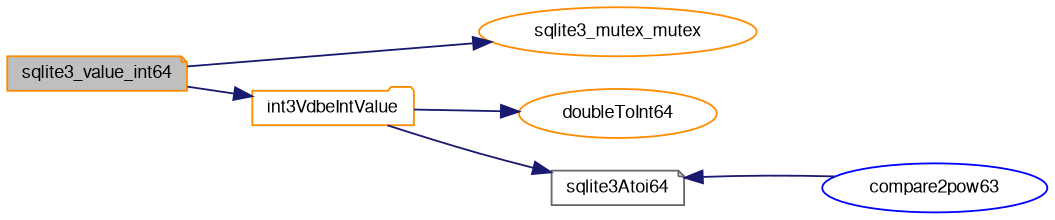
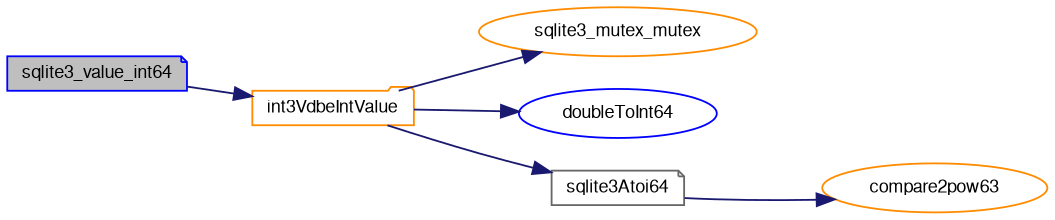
edge "sqlite3_value_int64" -> "sqlite3_mutex_mutex": now "int3VdbeIntValue" -> "sqlite3_mutex_mutex"
node "sqlite3_value_int64": color darkorange -> blue
node "doubleToInt64": color darkorange -> blue
edge "compare2pow63" -> "sqlite3Atoi64": reversed
node "compare2pow63": color blue -> darkorange
